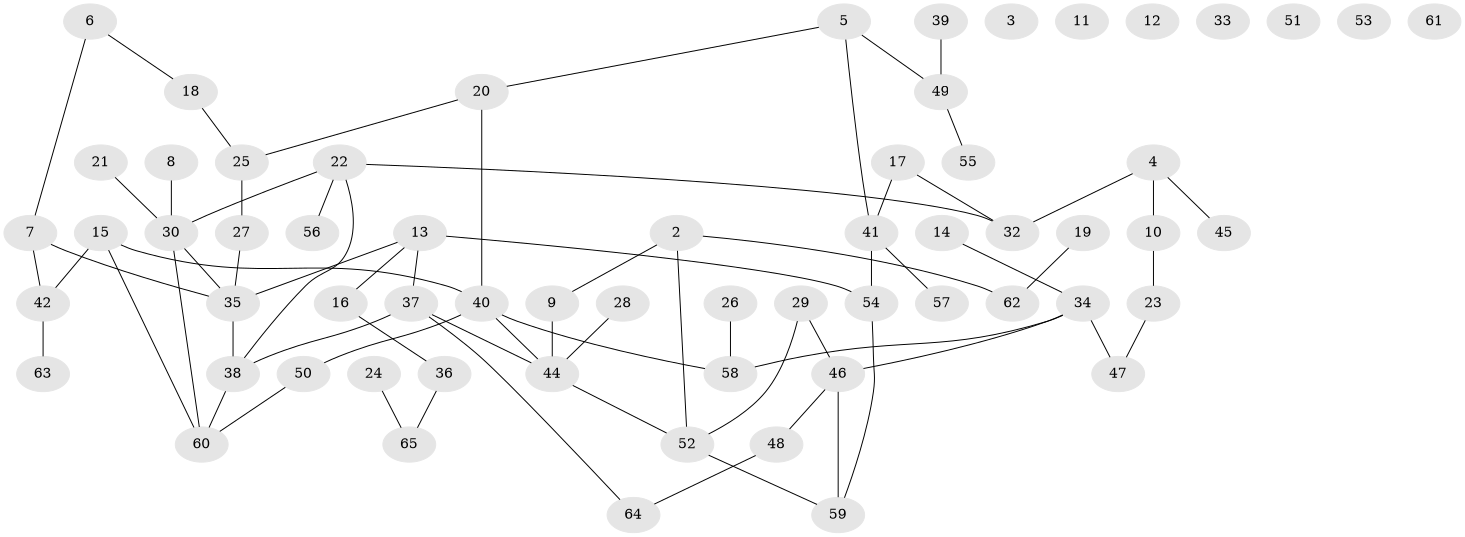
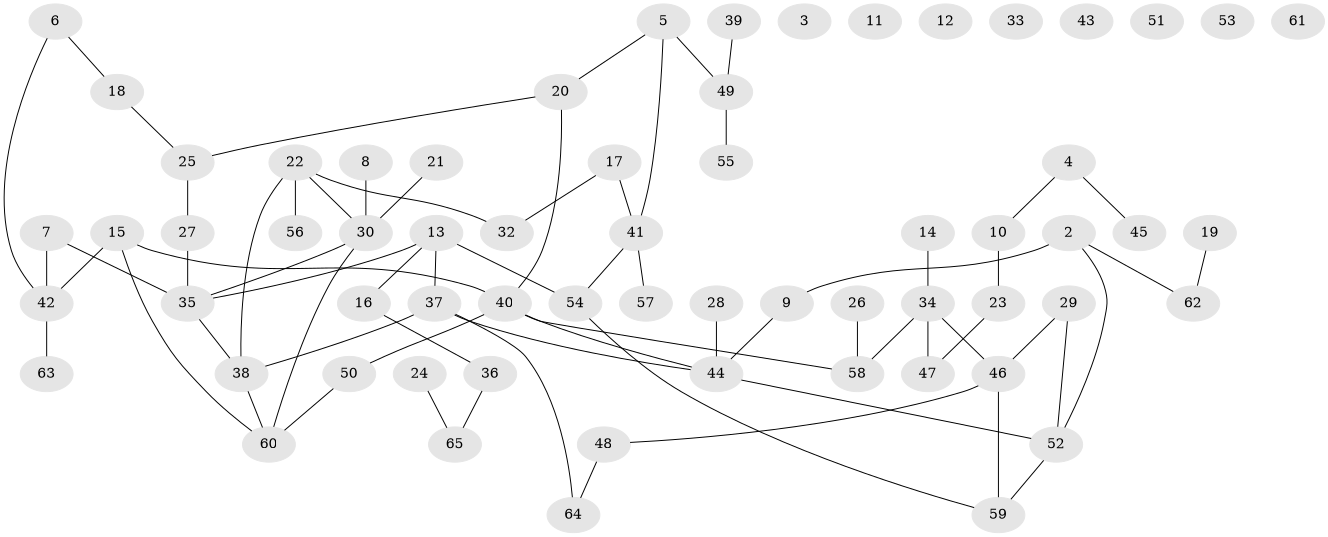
node "43": added
edge "6" -- "7": now "6" -- "42"
edge "4" -- "32": removed
